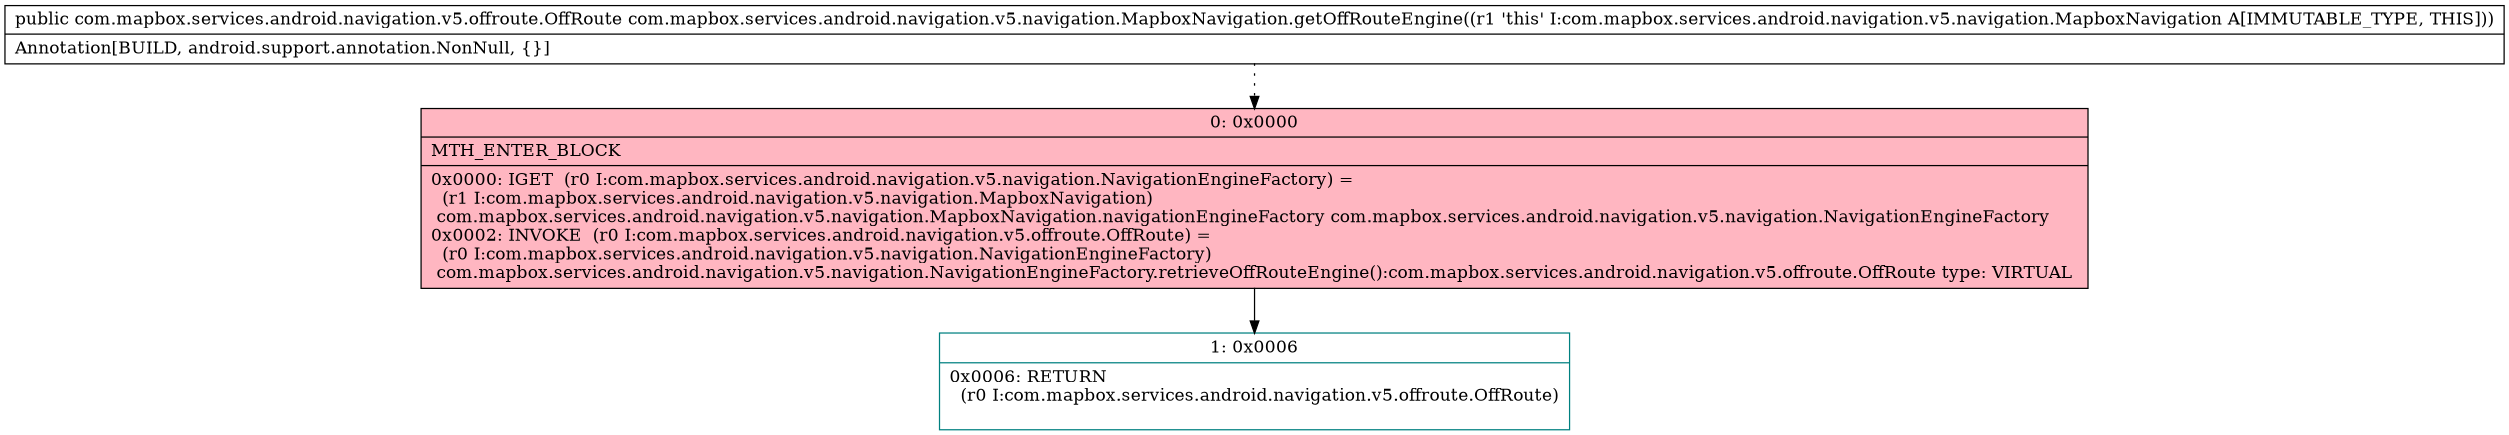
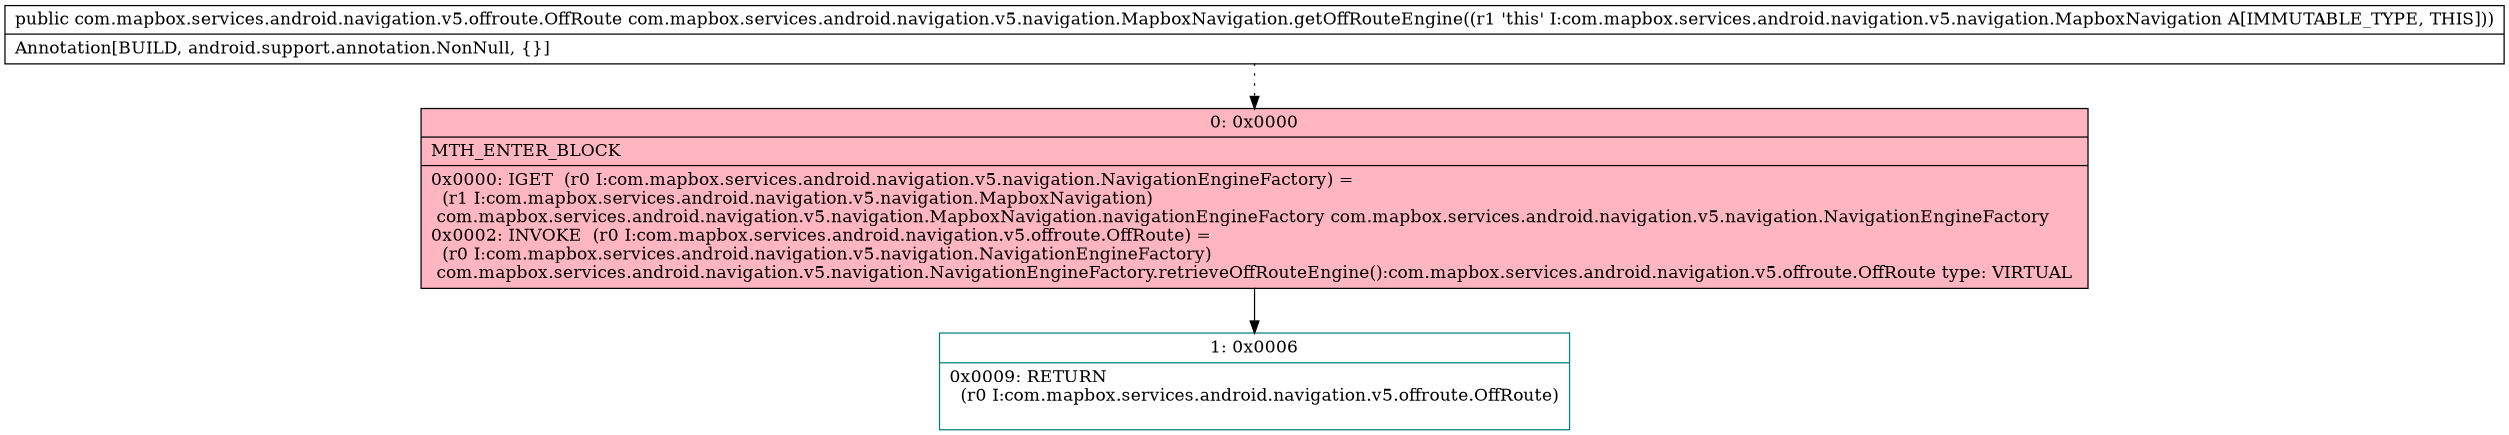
node "1: 0x0006": text "0x0006: RETURN" -> "0x0009: RETURN"
